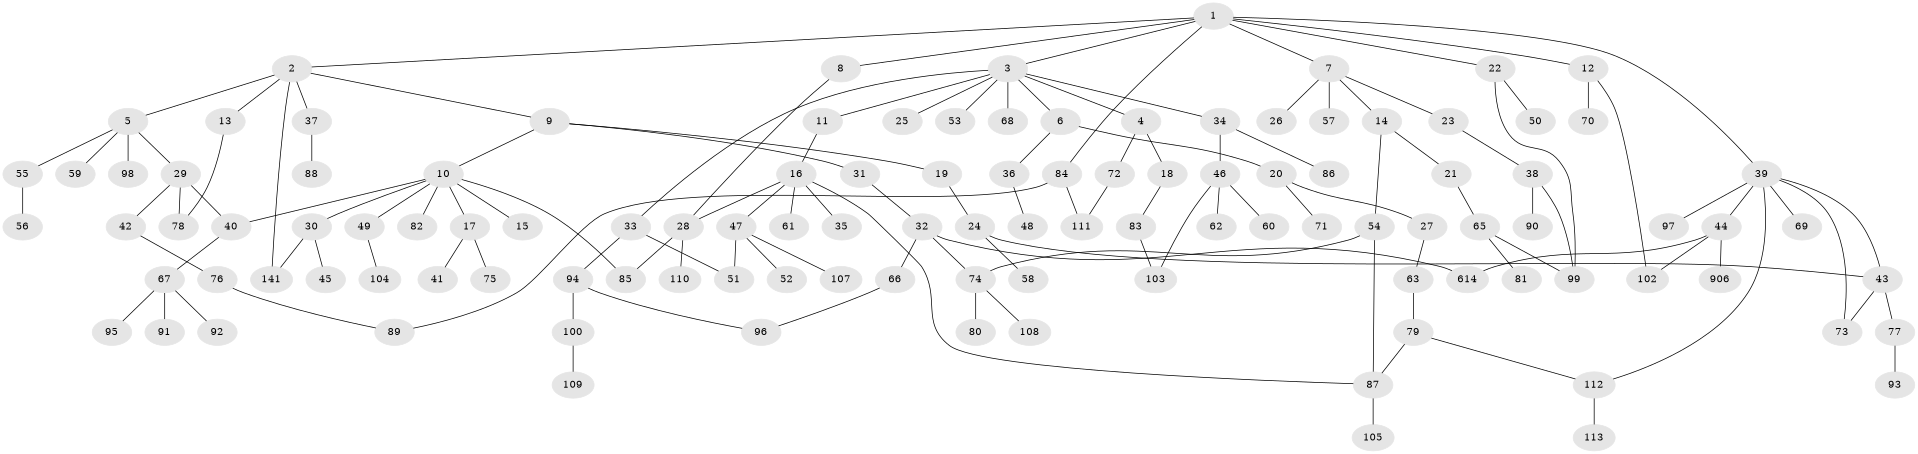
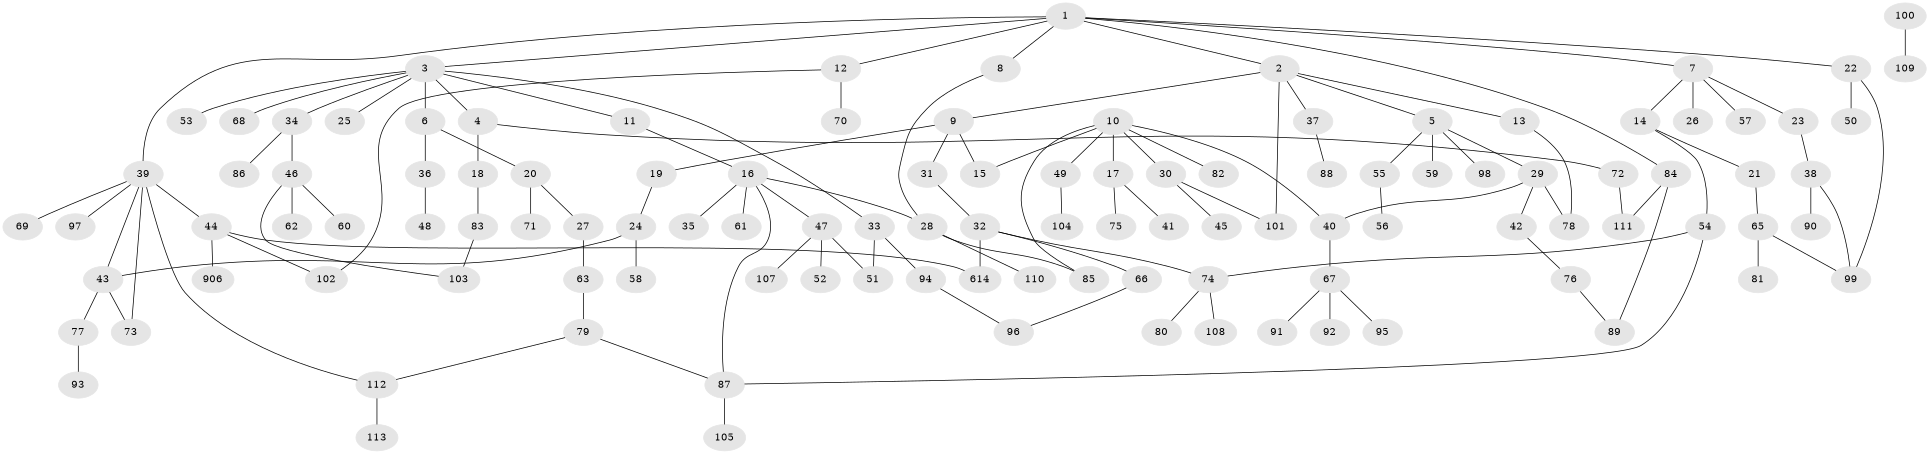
edge "9" -- "10": now "9" -- "15"
node "141": label "141" -> "101"
edge "94" -- "100": removed
